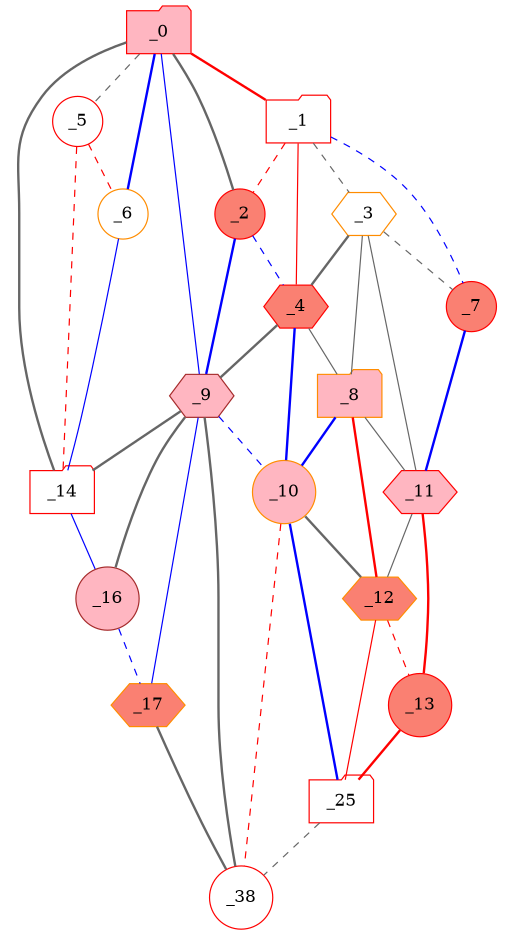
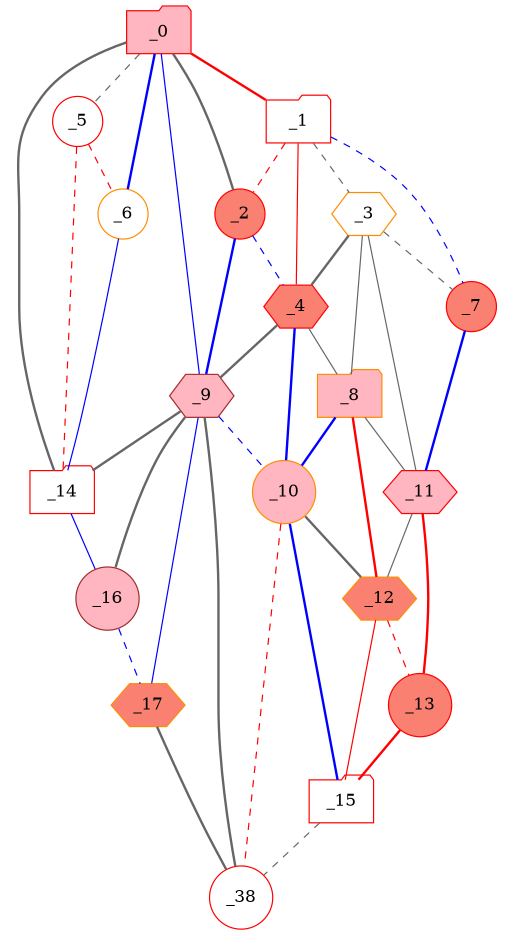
node "_25": label "_25" -> "_15"
